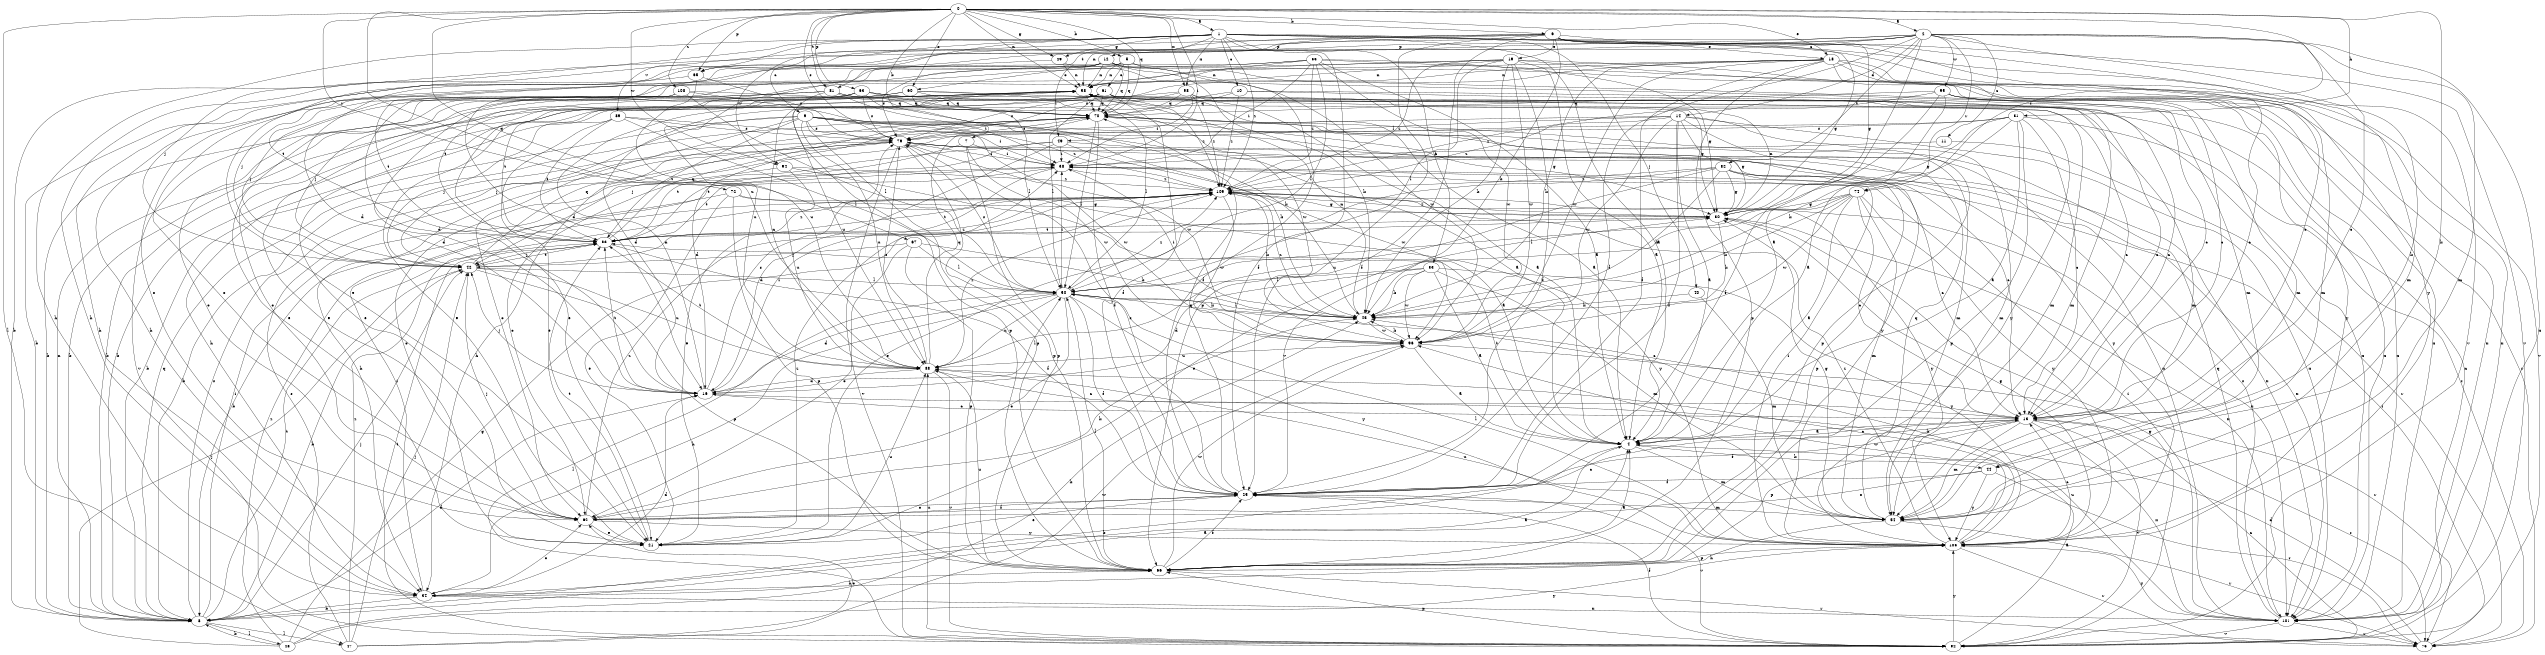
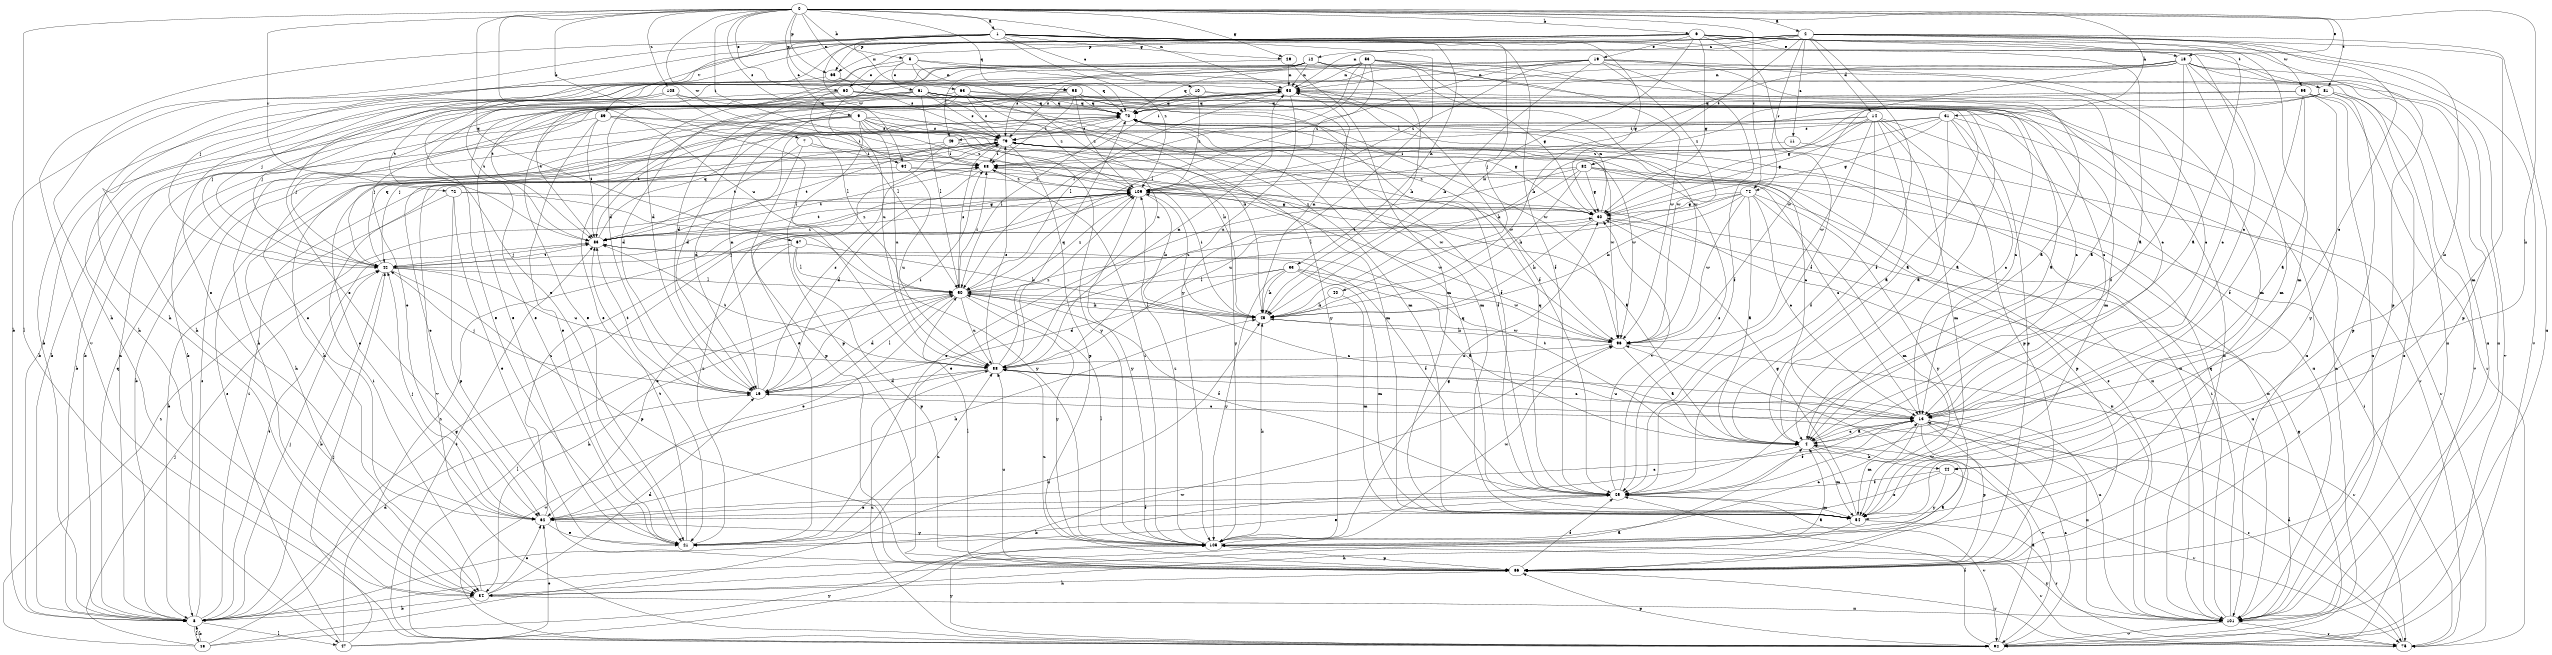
edge "81" -> "62": now "81" -> "101"
edge "13" -> "88": added, label "u"
